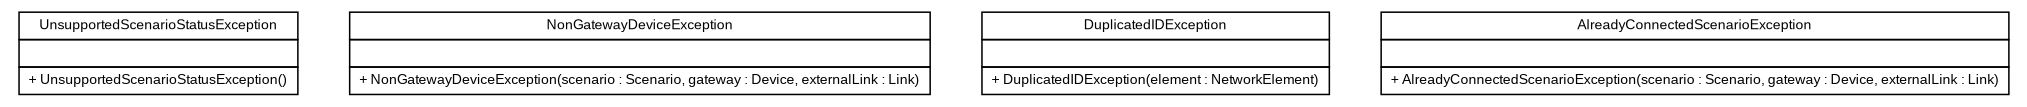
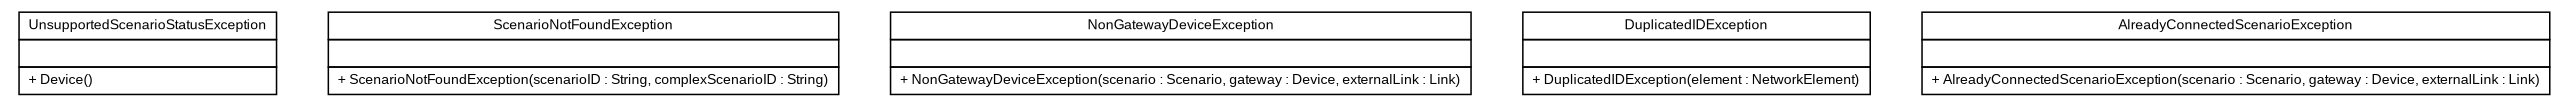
node "ScenarioNotFoundException": added
node "UnsupportedScenarioStatusException": text "+ UnsupportedScenarioStatusException()" -> "+ Device()"
